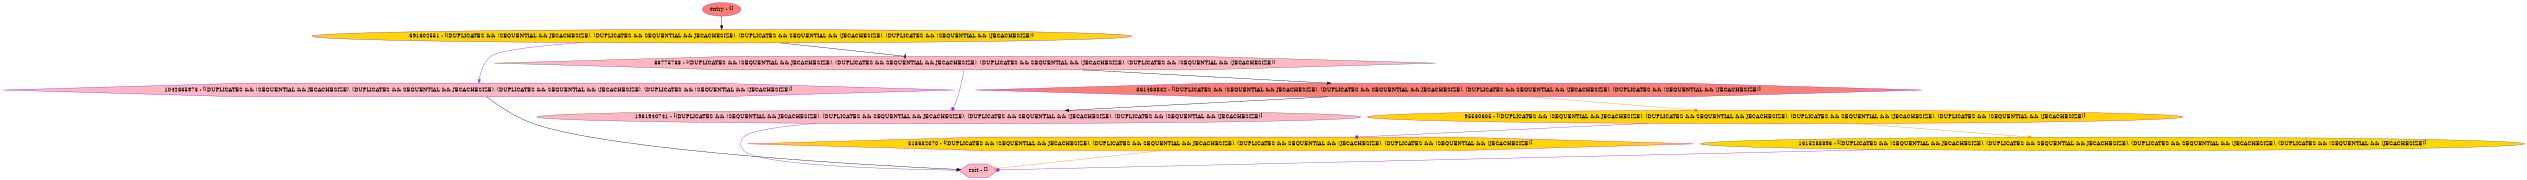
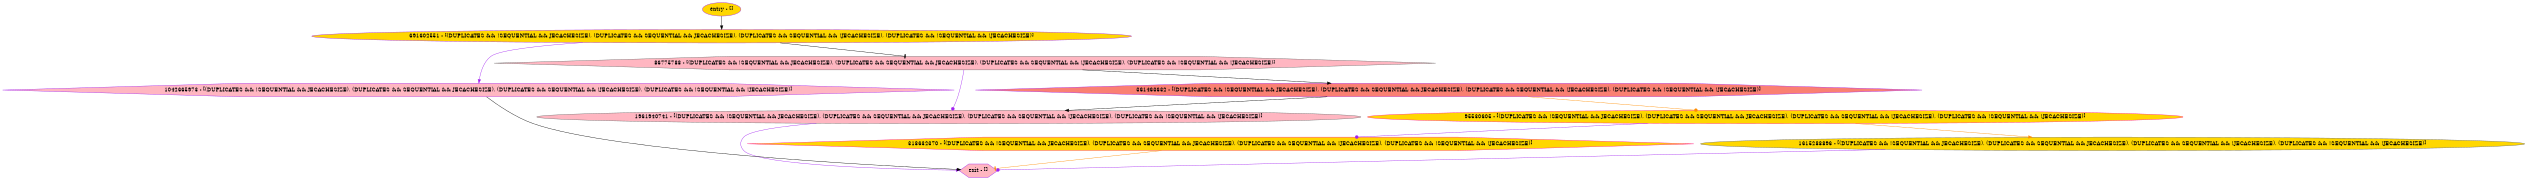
node "entry - []": fillcolor salmon -> gold
